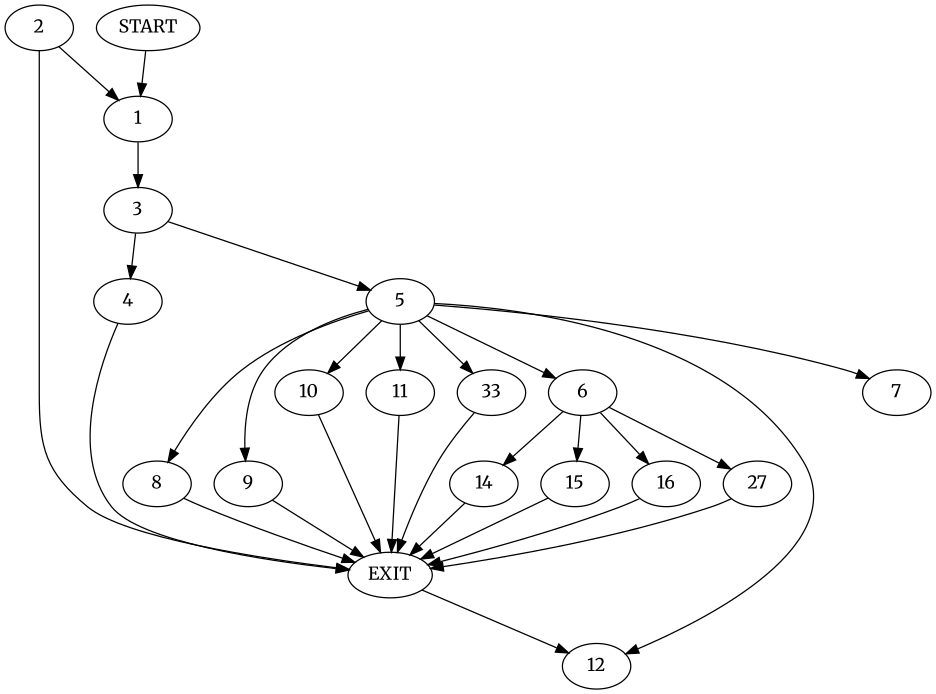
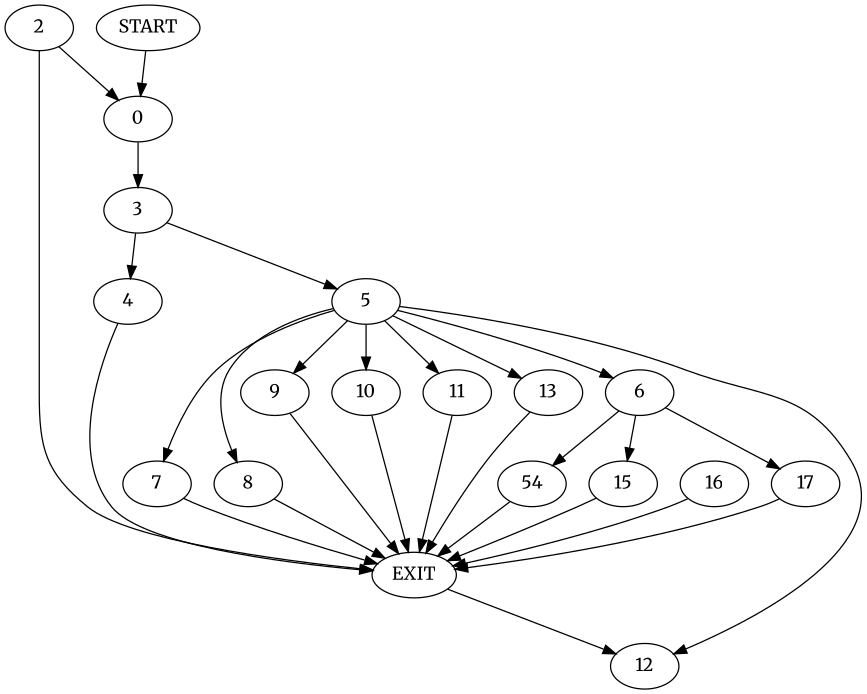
node "1": label "1" -> "0"
node "33": label "33" -> "13"
edge "6" -> "16": removed
node "14": label "14" -> "54"
node "27": label "27" -> "17"
edge "7" -> "EXIT": added
